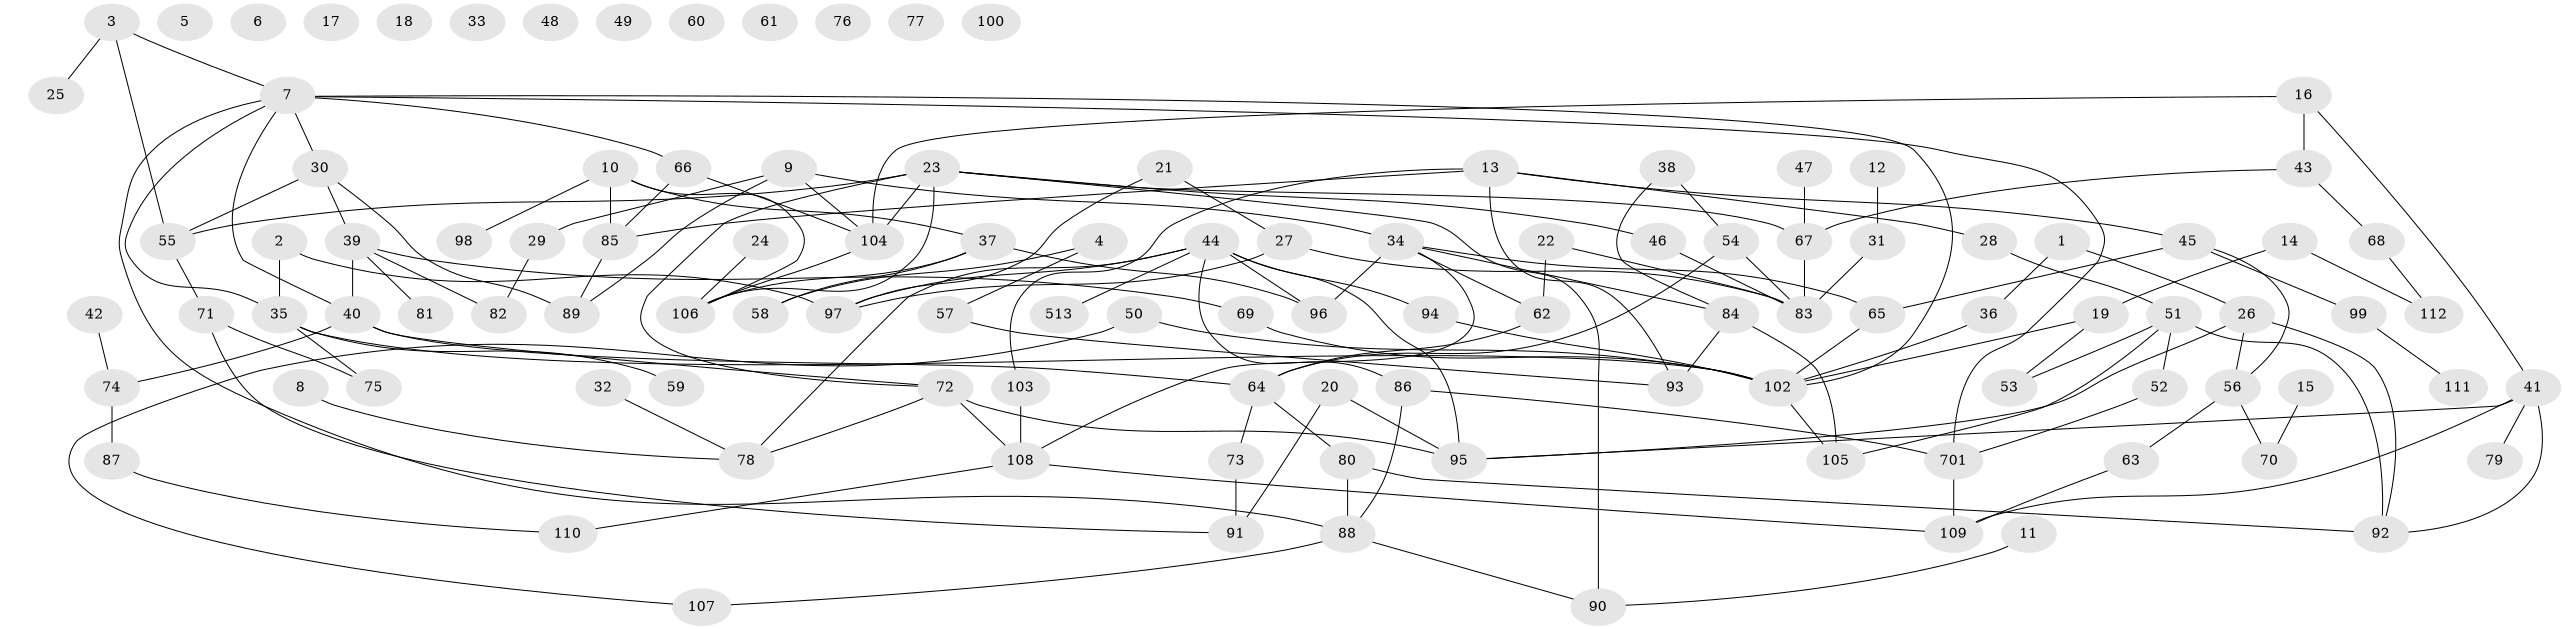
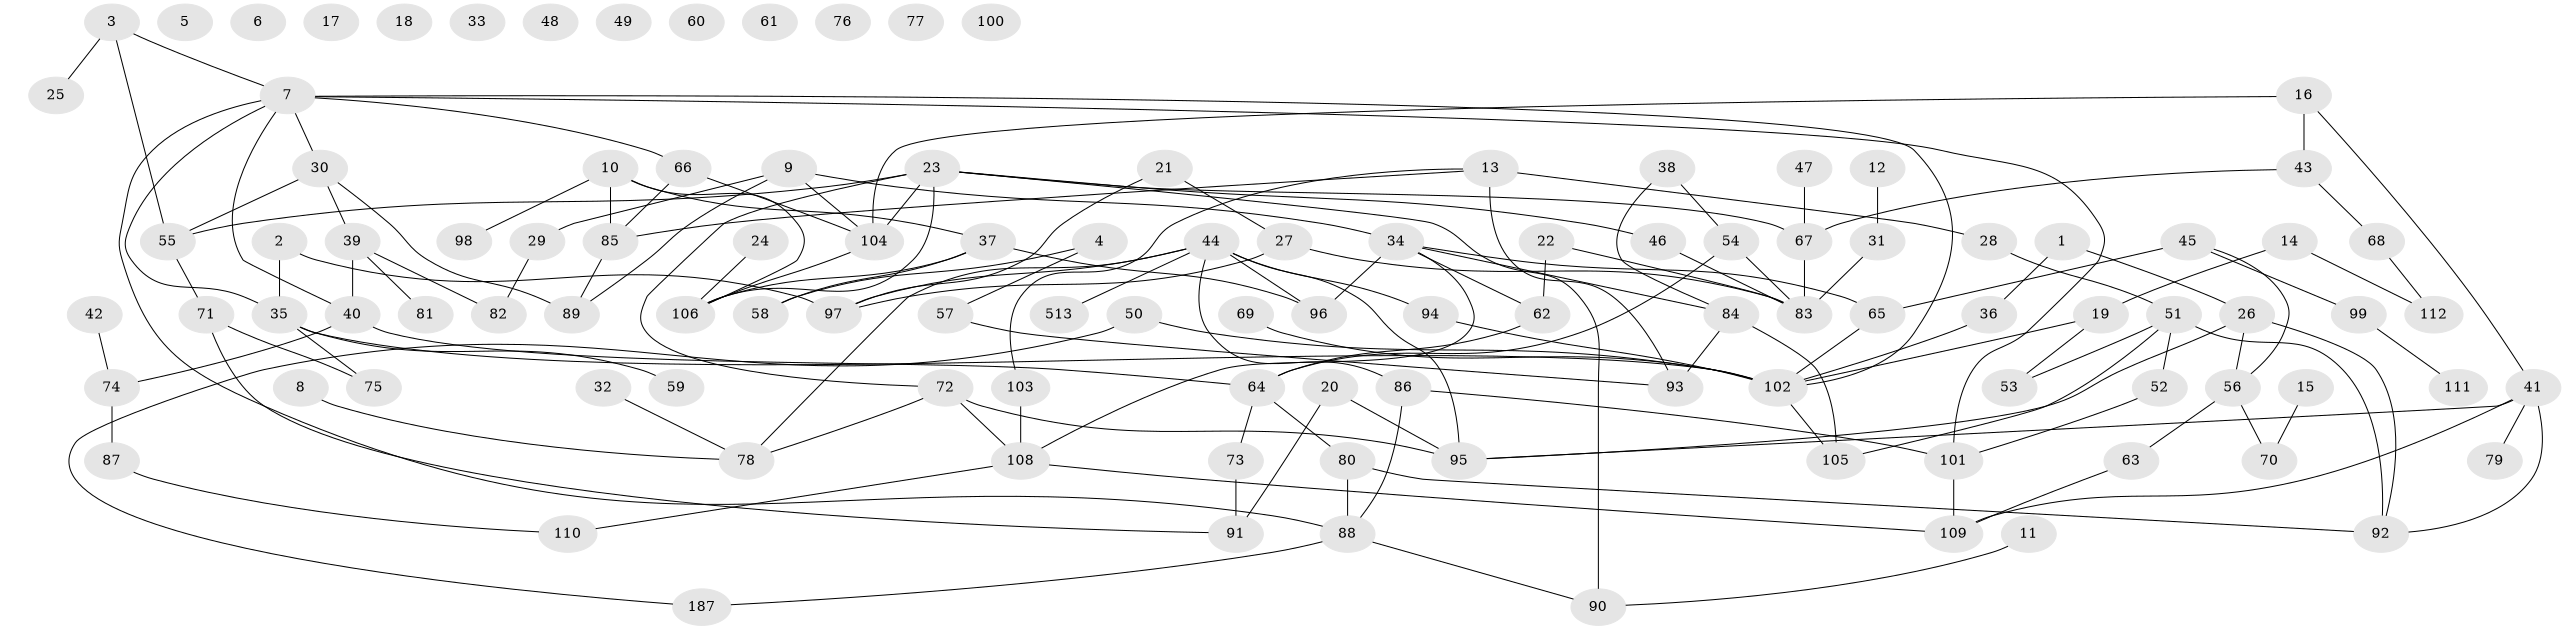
edge "13" -- "45": removed
edge "39" -- "69": removed
edge "40" -- "72": removed
node "701": label "701" -> "101"
node "107": label "107" -> "187"
